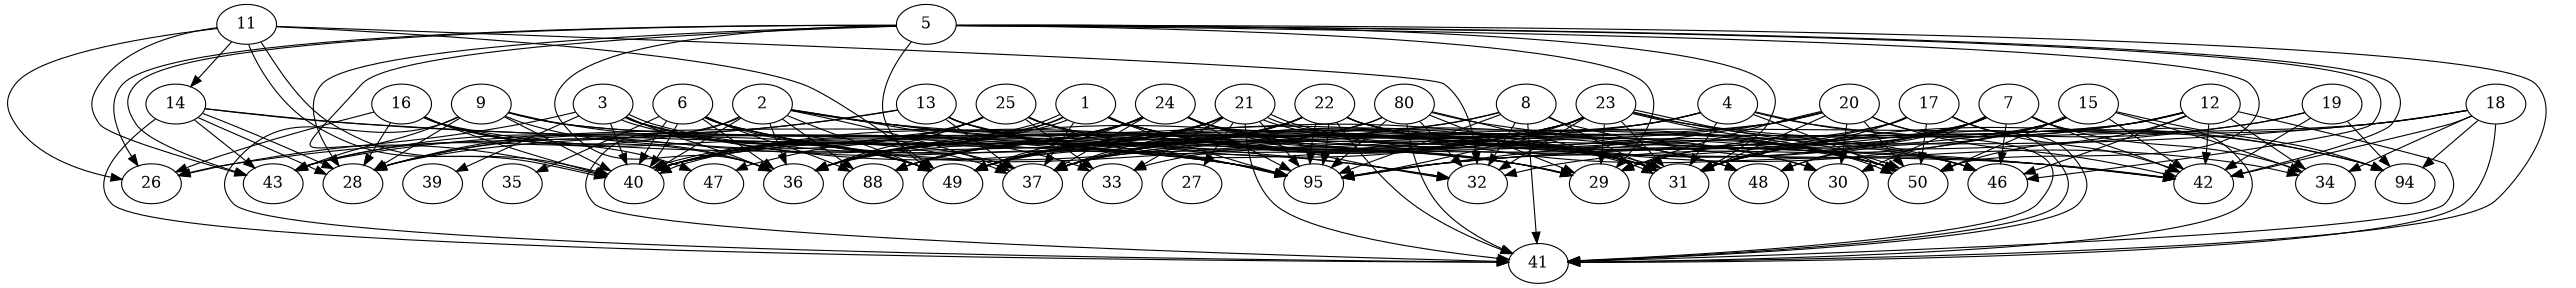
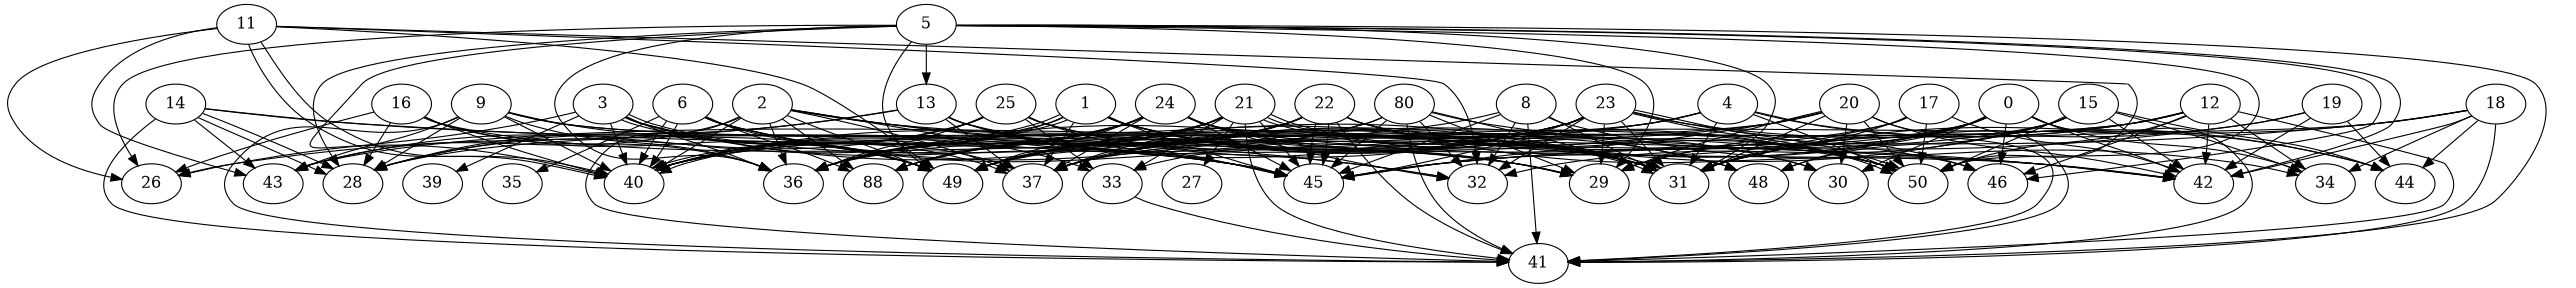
edge "5" -> "43": now "5" -> "13"
edge "11" -> "14": now "11" -> "50"
node "7": label "7" -> "0"
edge "6" -> "36": removed
edge "22" -> "46": removed
node "47": removed
node "95": label "95" -> "45"
node "94": label "94" -> "44"
edge "17" -> "41": now "33" -> "41"
